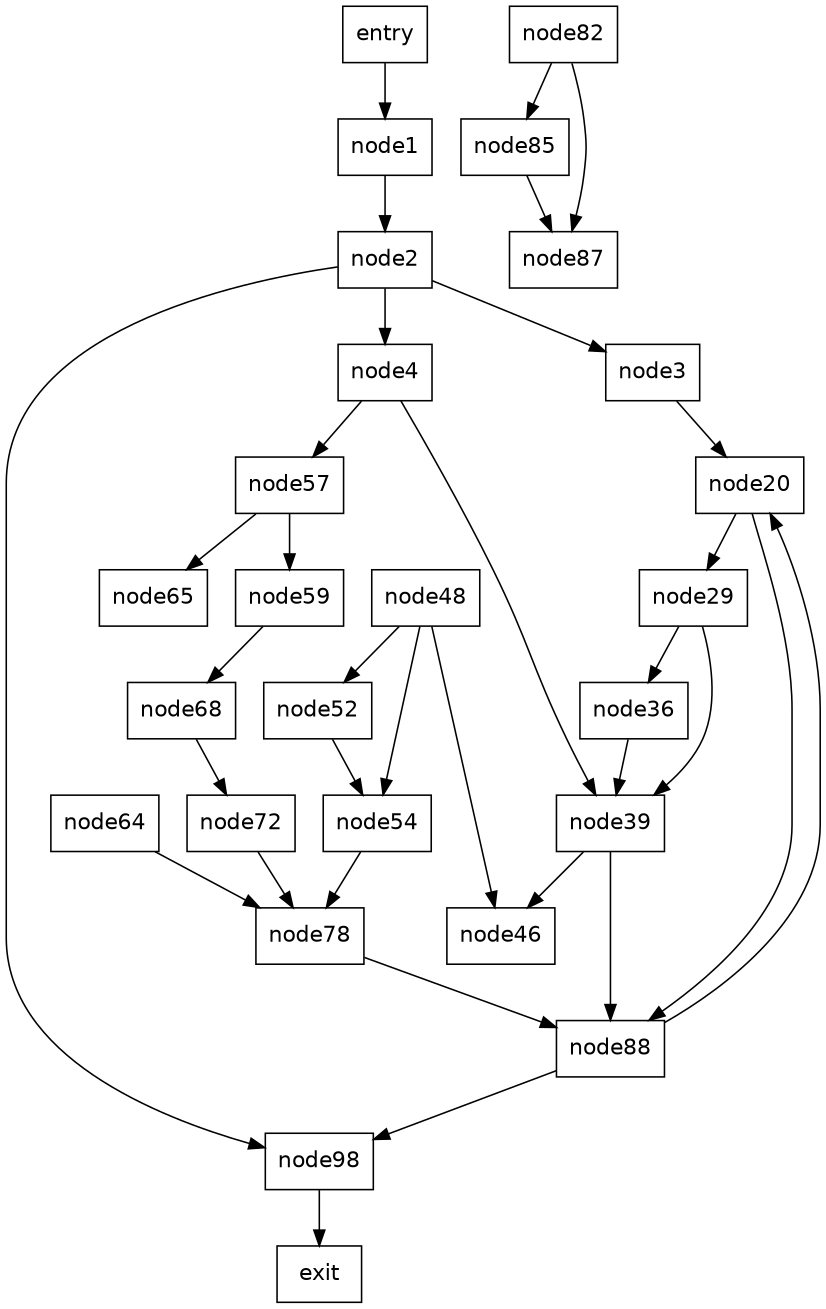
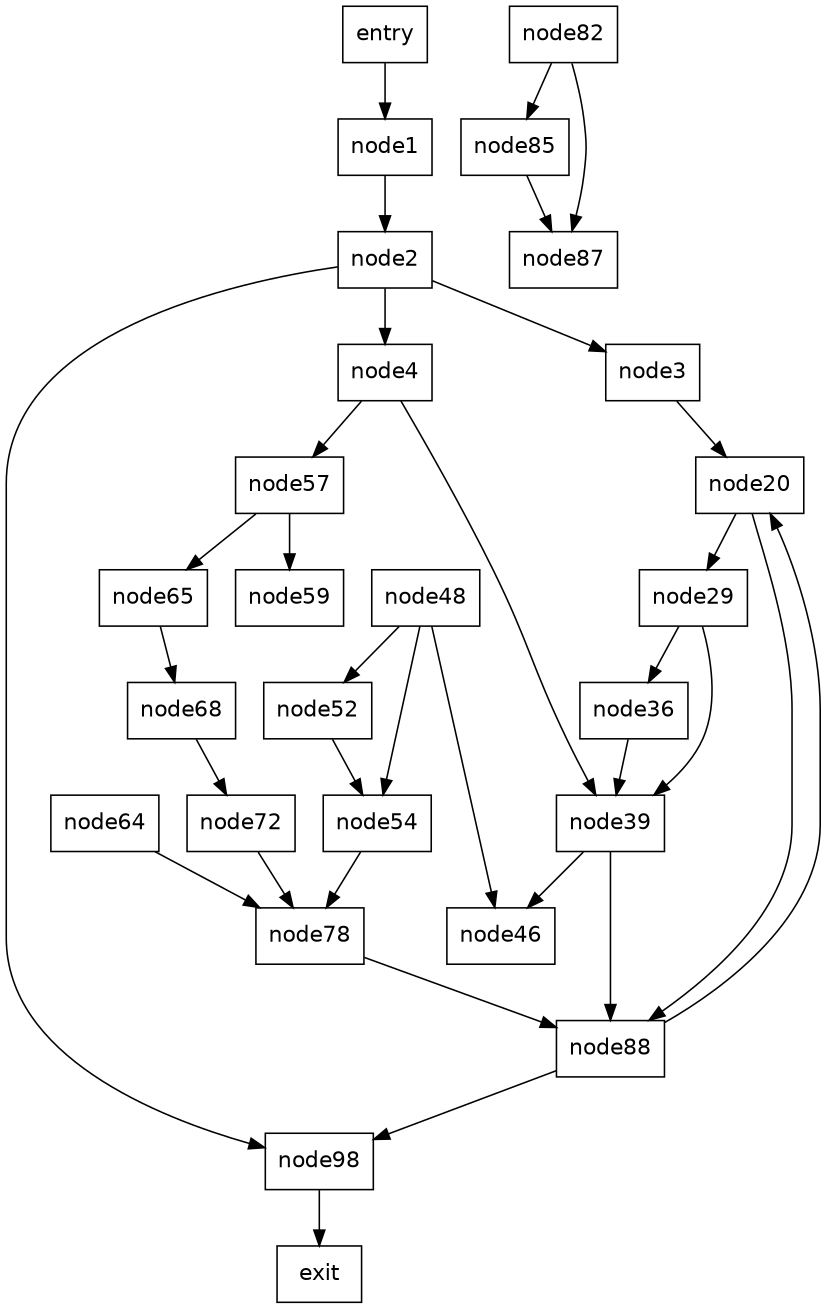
edge "node59" -> "node68": now "node65" -> "node68"
